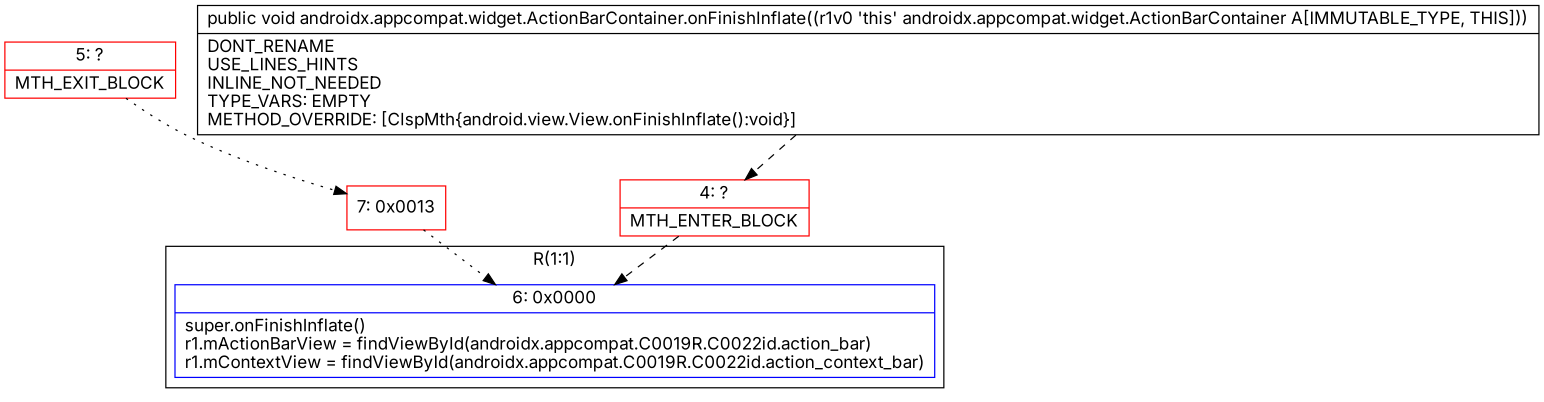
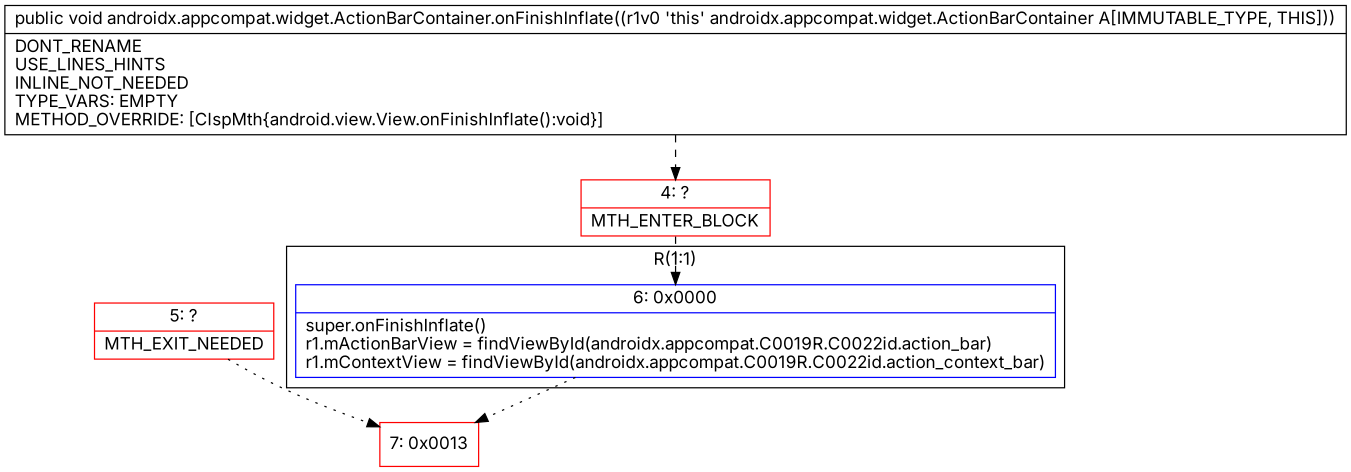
node "5: ?": text "MTH_EXIT_BLOCK" -> "MTH_EXIT_NEEDED"
edge "7: 0x0013" -> "6: 0x0000": reversed
